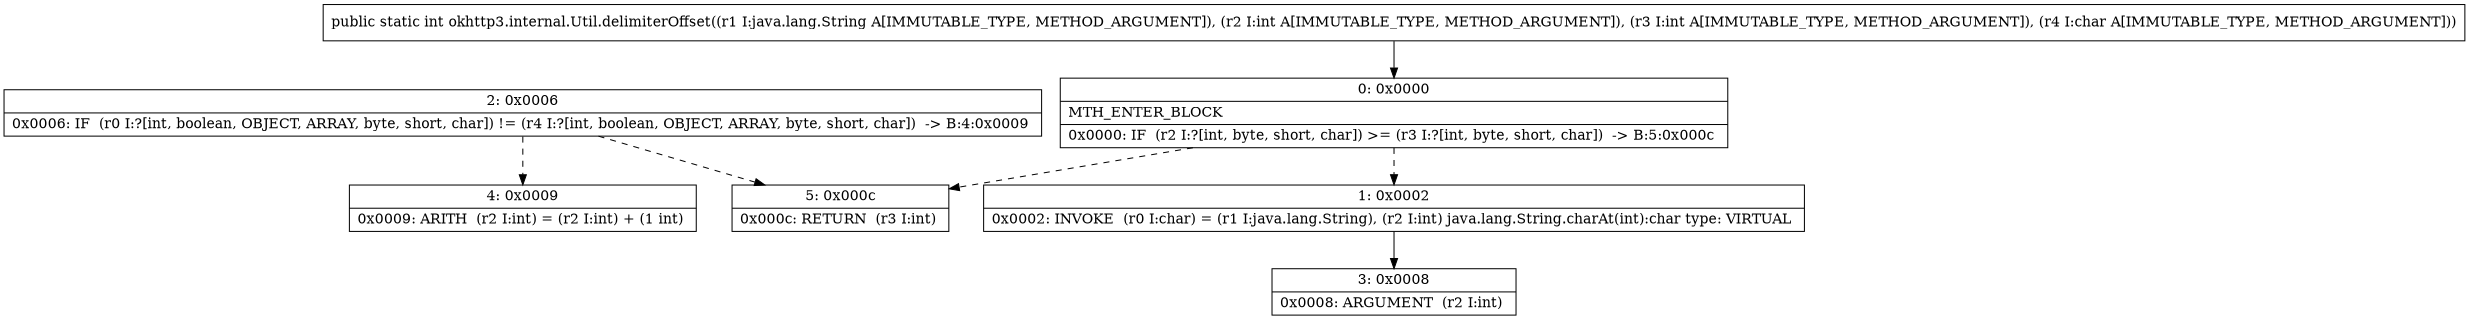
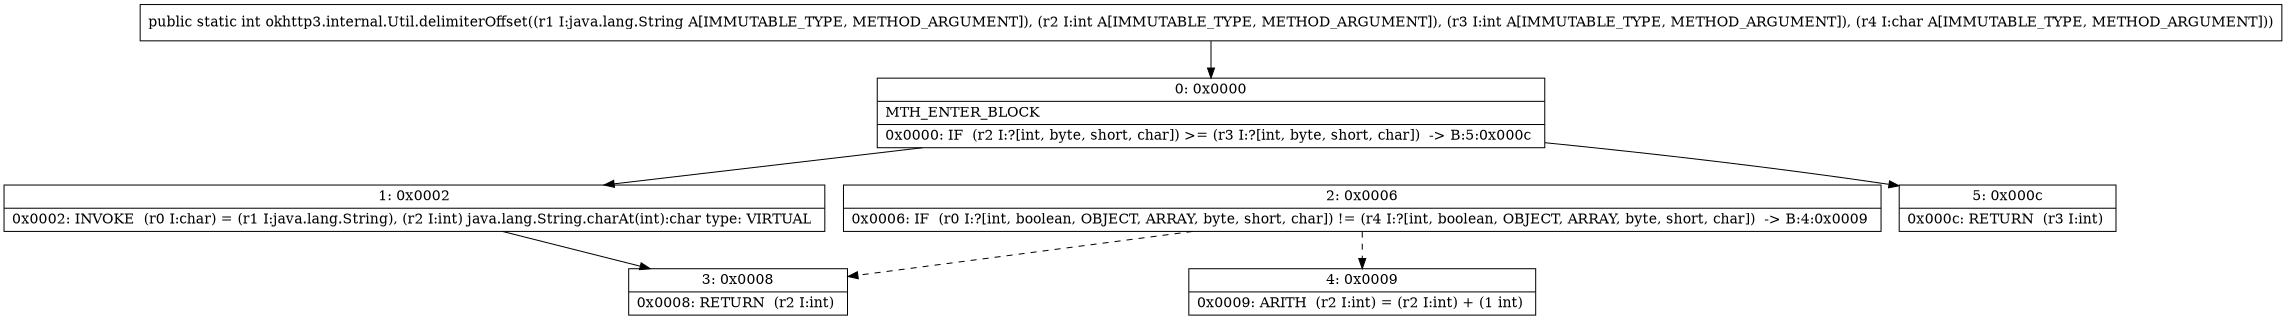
edge "2: 0x0006" -> "5: 0x000c": now "2: 0x0006" -> "3: 0x0008"
edge "0: 0x0000" -> "1: 0x0002": style dashed -> solid
edge "0: 0x0000" -> "5: 0x000c": style dashed -> solid
node "3: 0x0008": text "0x0008: ARGUMENT  (r2 I:int)" -> "0x0008: RETURN  (r2 I:int)"
